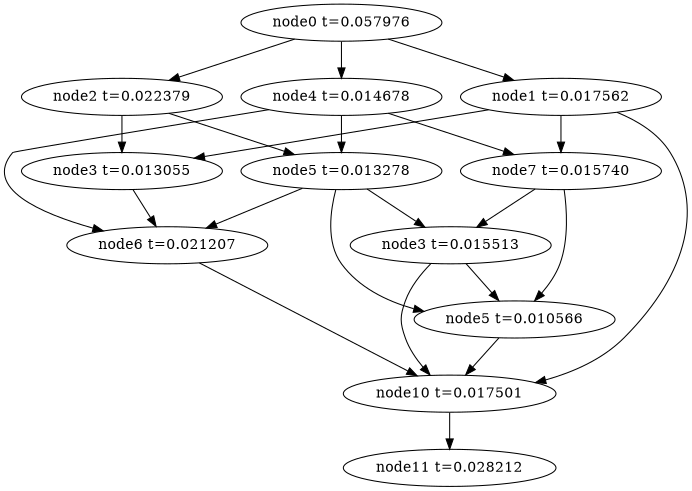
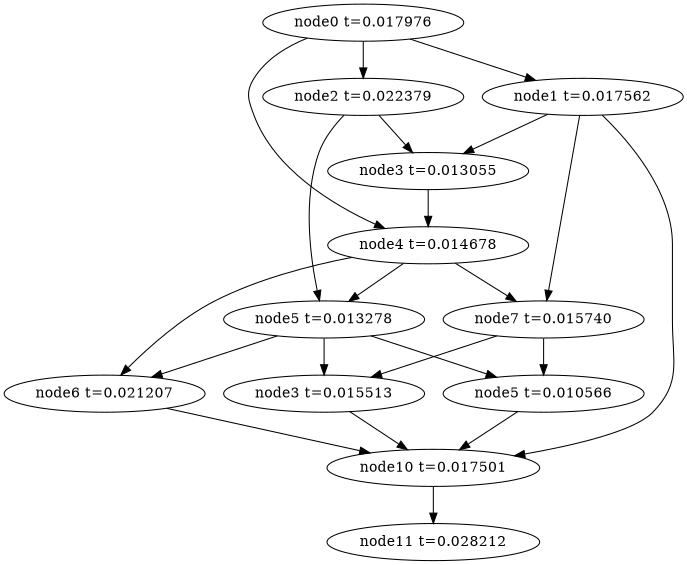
node "node0 t=0.057976": label "node0 t=0.057976" -> "node0 t=0.017976"
edge "node3 t=0.013055" -> "node6 t=0.021207": now "node3 t=0.013055" -> "node4 t=0.014678"
edge "node3 t=0.015513" -> "node5 t=0.010566": removed
